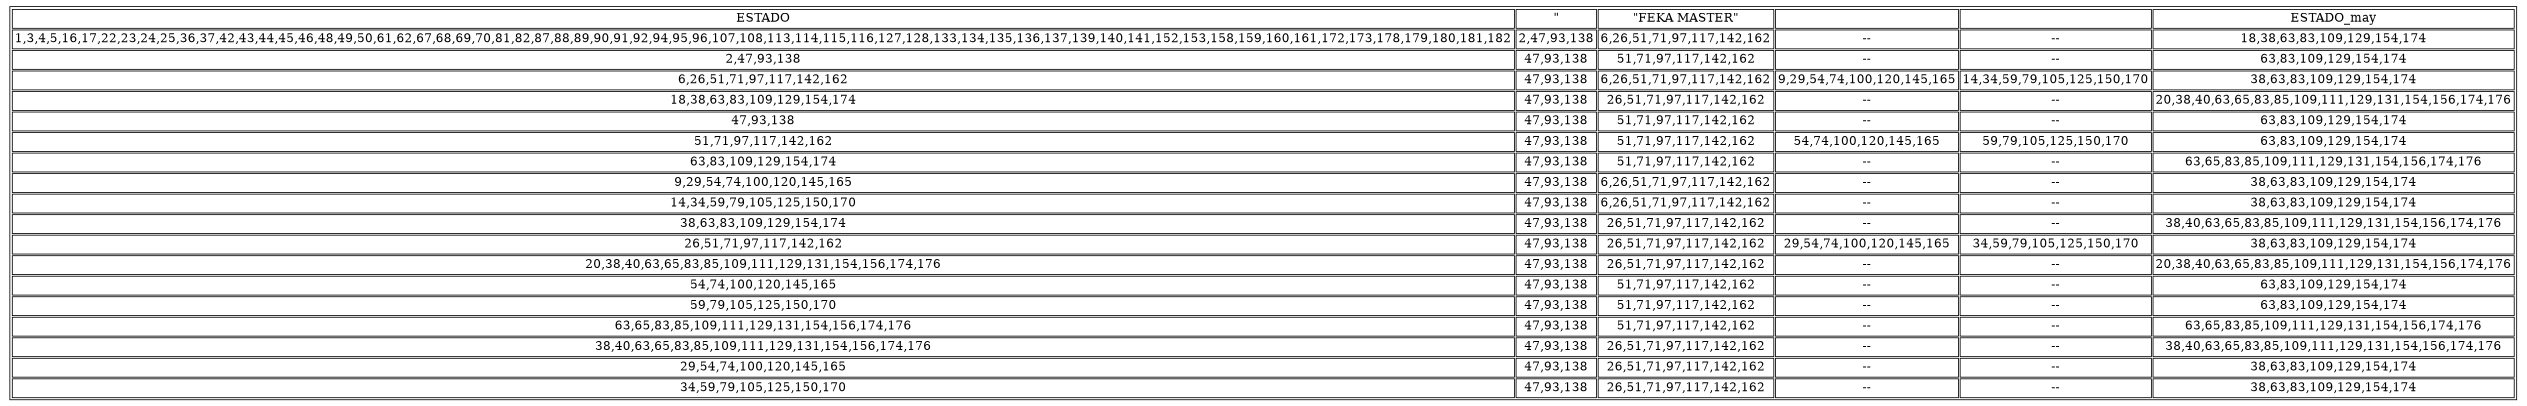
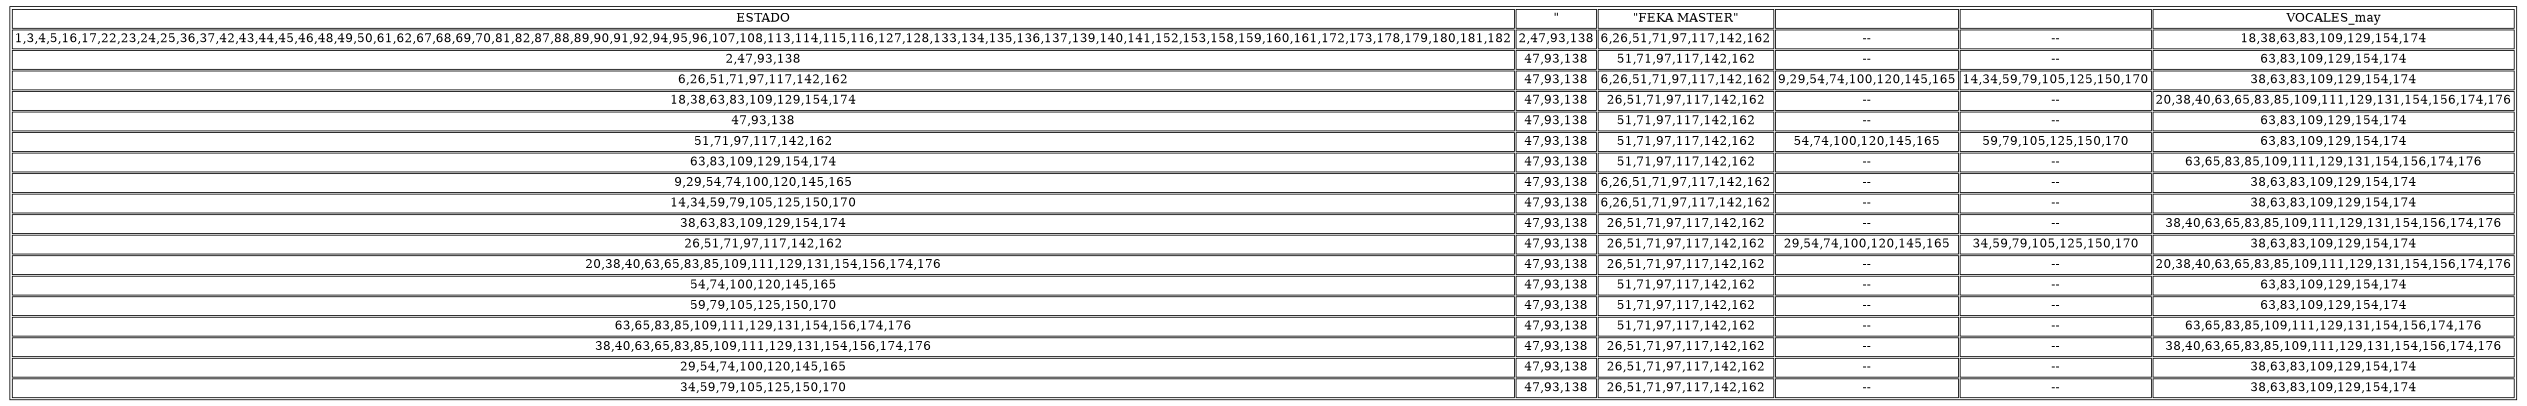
node "ESTADO": text "ESTADO_may" -> "VOCALES_may"
